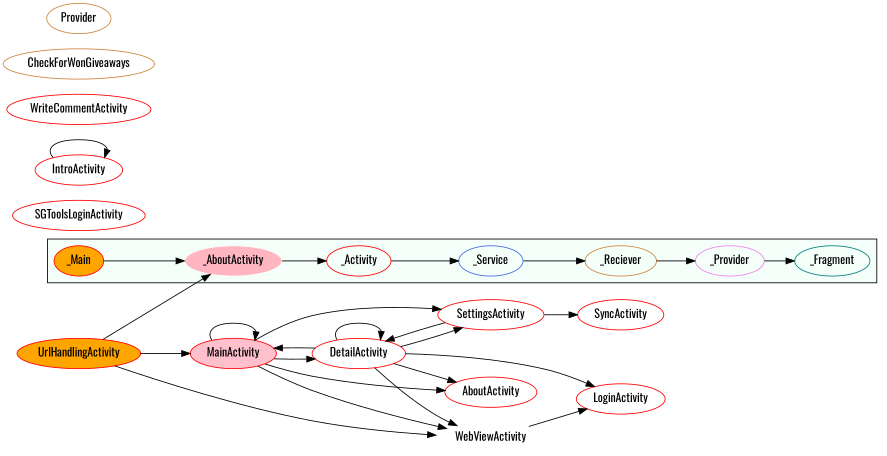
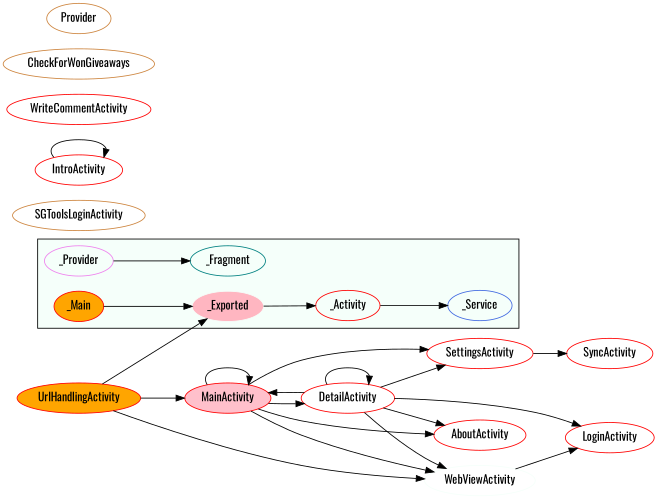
node "SGToolsLoginActivity": color red -> peru
node "_AboutActivity": label "_AboutActivity" -> "_Exported"
node "_Reciever": removed
edge "SettingsActivity" -> "DetailActivity": removed
